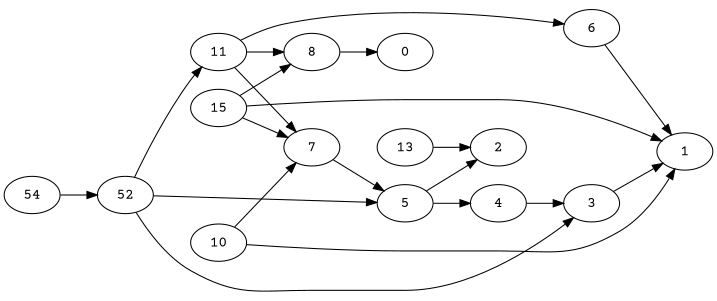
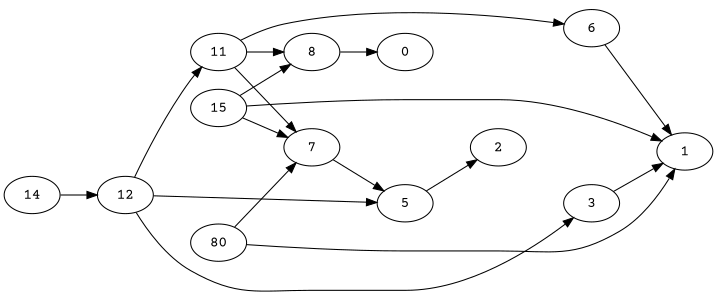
node "13": removed
node "54": label "54" -> "14"
node "52": label "52" -> "12"
node "4": removed
node "10": label "10" -> "80"
